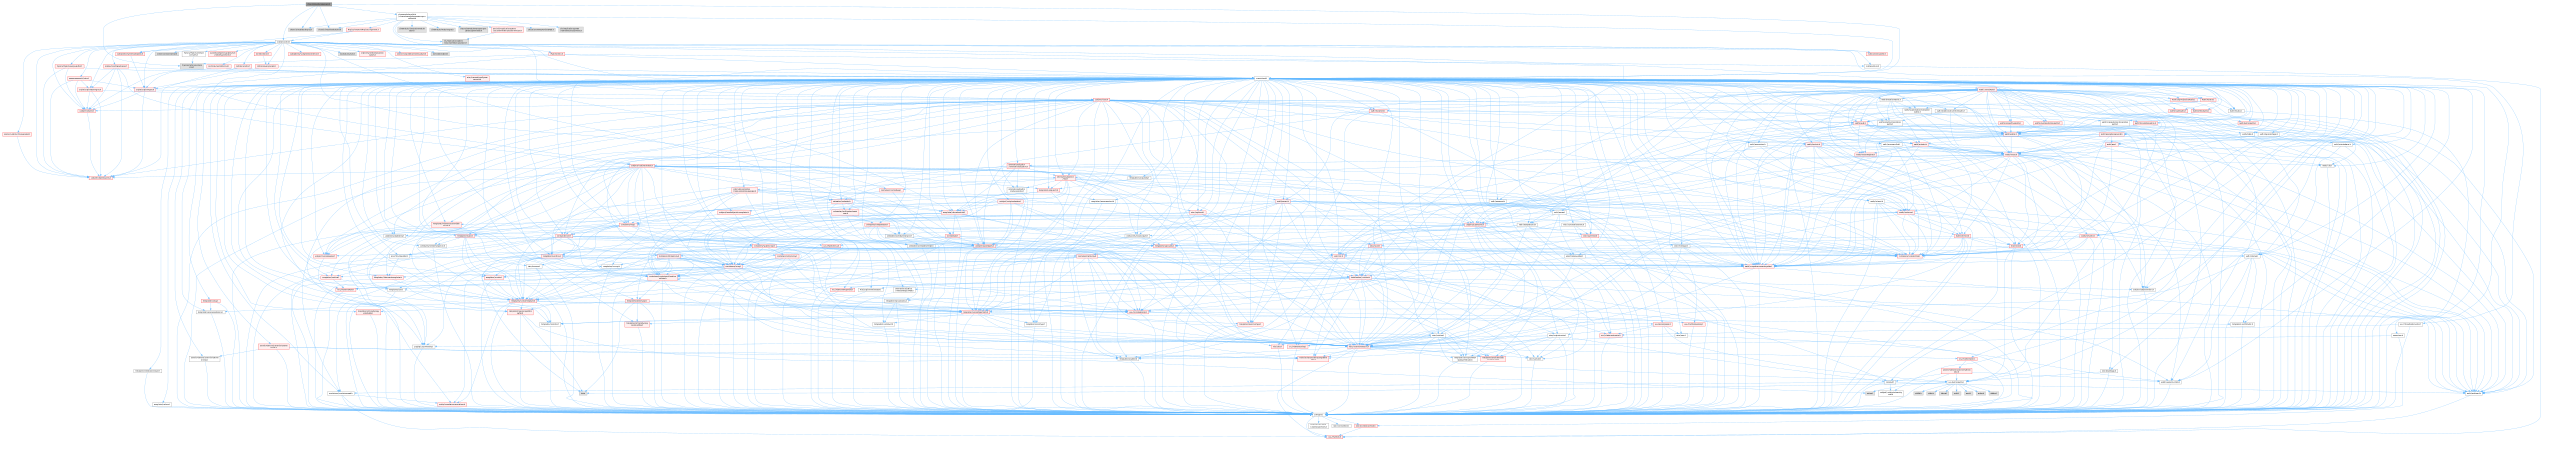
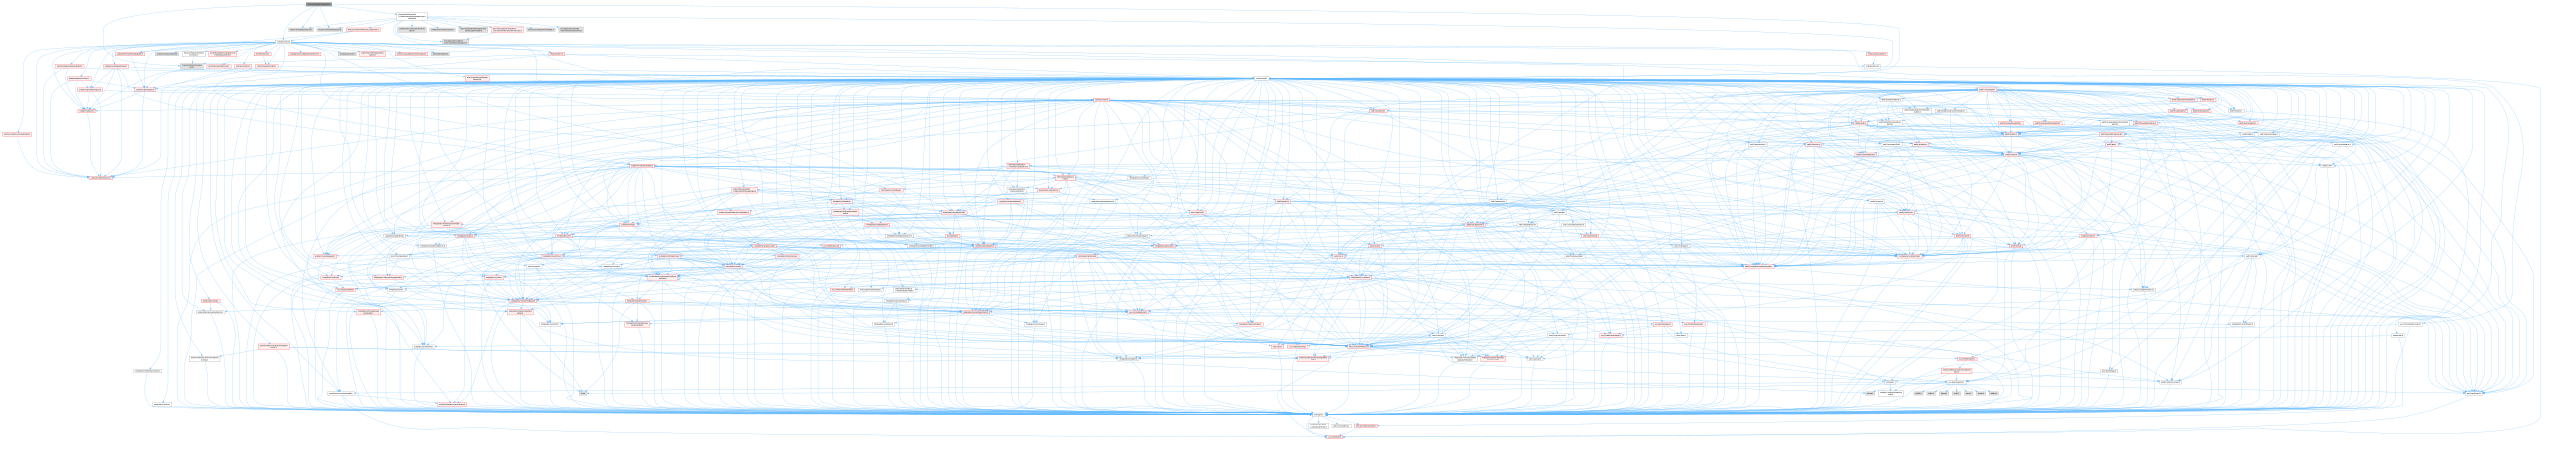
edge "Engine/World.h" -> "EngineDefines.h": now "AudioDeviceHandle.h" -> "EngineDefines.h"
